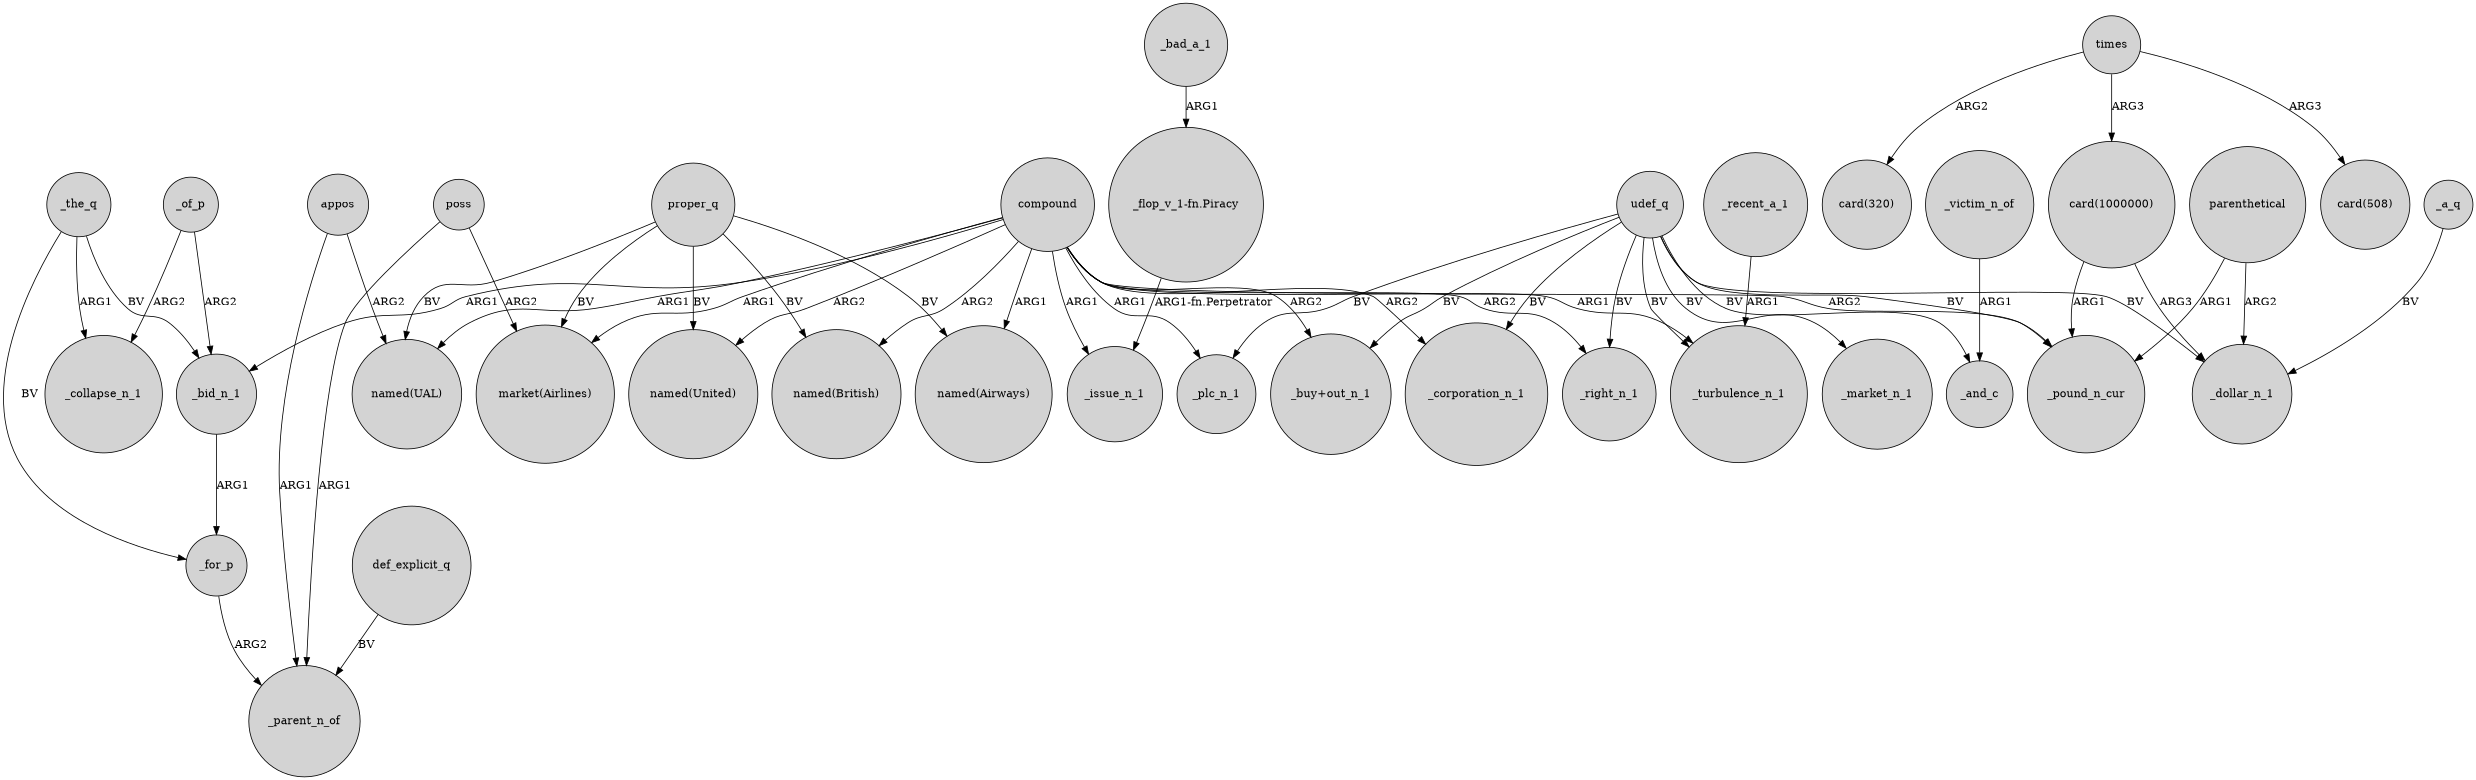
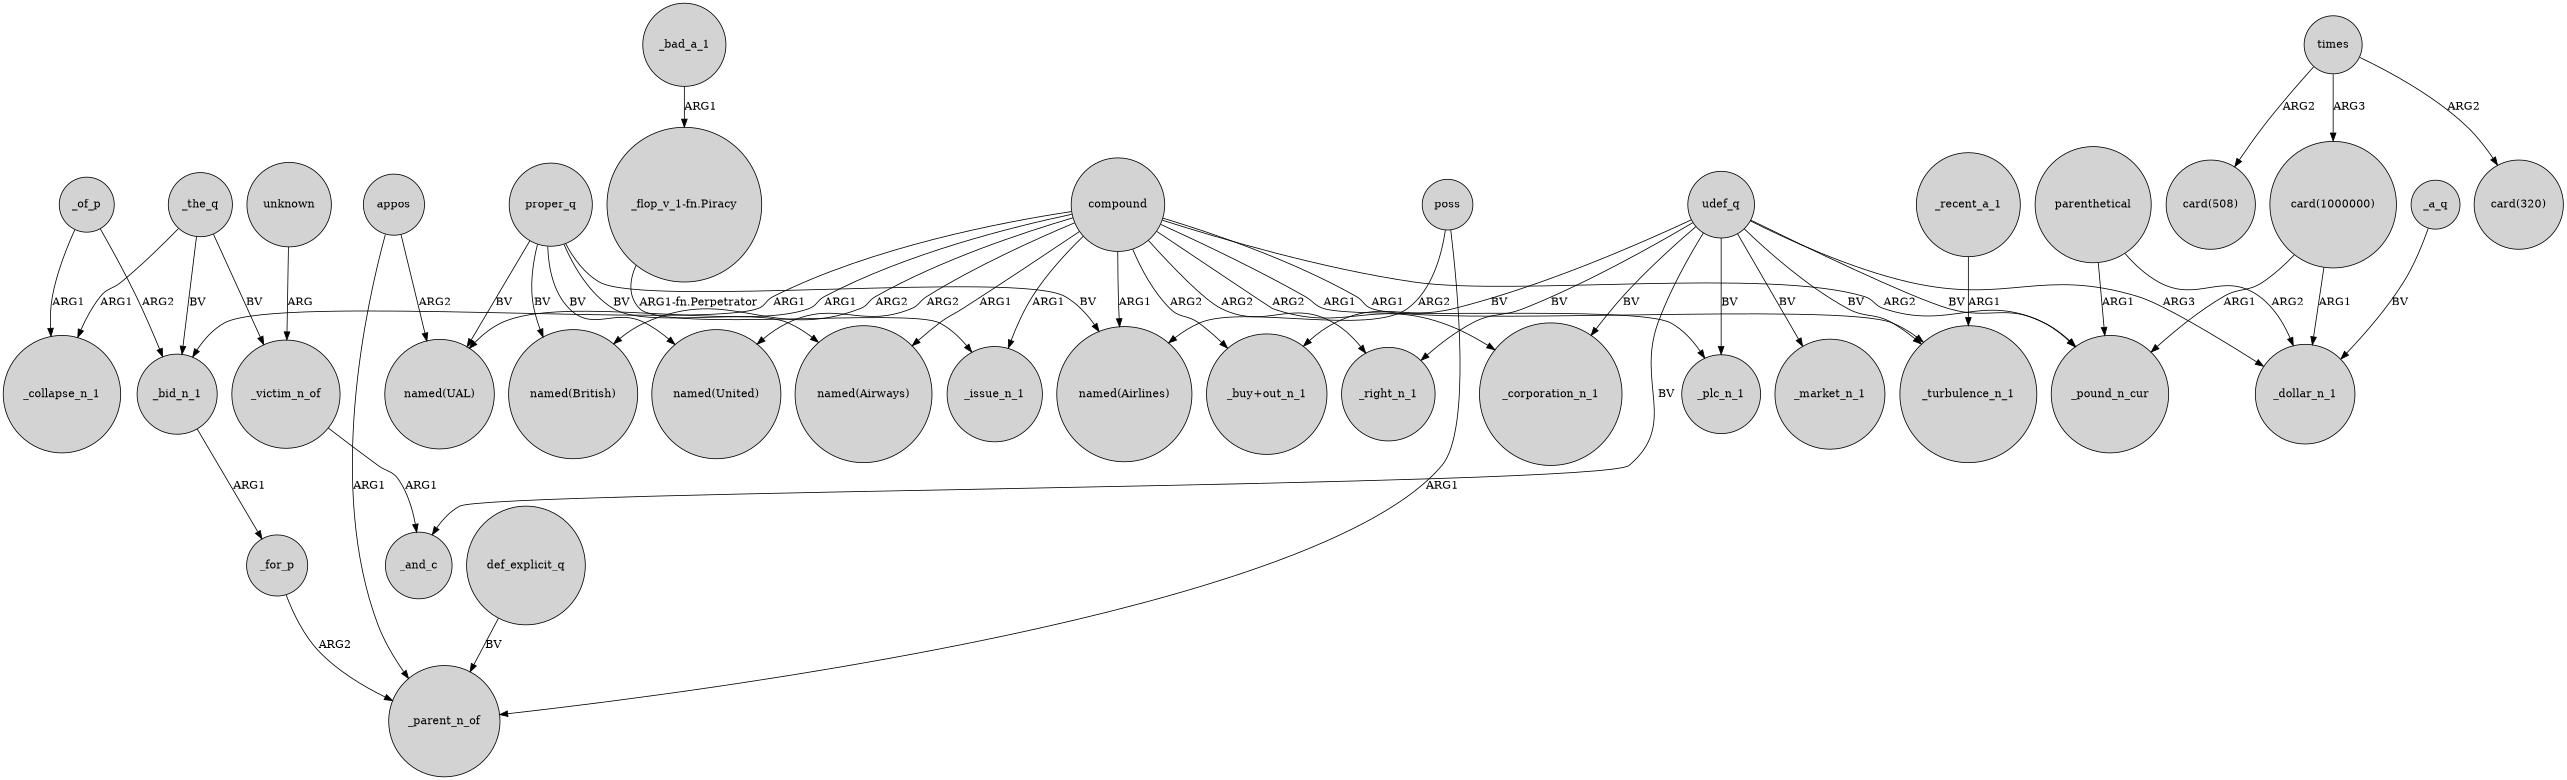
edge "times" -> "card(508)": label "ARG3" -> "ARG2"
node "unknown": added
edge "_of_p" -> "_collapse_n_1": label "ARG2" -> "ARG1"
edge "udef_q" -> "_dollar_n_1": label "BV" -> "ARG3"
edge "card(1000000)" -> "_dollar_n_1": label "ARG3" -> "ARG1"
node "market(Airlines)": label "market(Airlines)" -> "named(Airlines)"
edge "_the_q" -> "_for_p": now "_the_q" -> "_victim_n_of"
